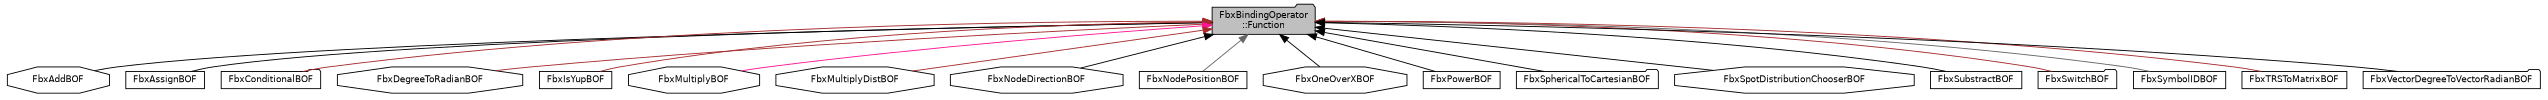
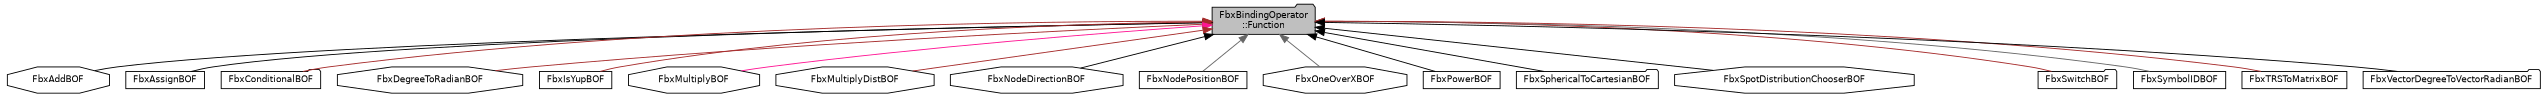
edge "FbxOneOverXBOF" -> "FbxBindingOperator ::Function": color black -> gray40
node "FbxSubstractBOF": removed
